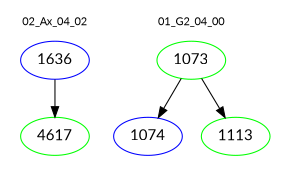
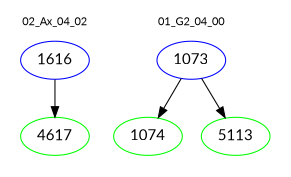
node "1636": label "1636" -> "1616"
node "1073": color green -> blue
node "1074": color blue -> green
node "1113": label "1113" -> "5113"
